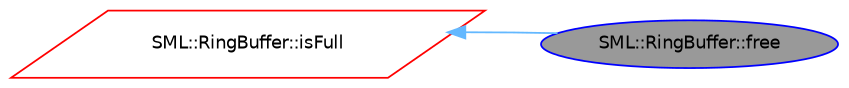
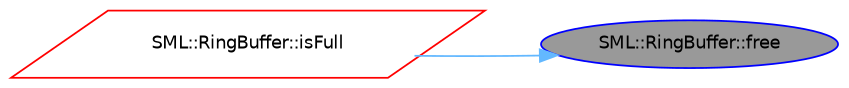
edge "SML::RingBuffer::free" -> "SML::RingBuffer::isFull": reversed
